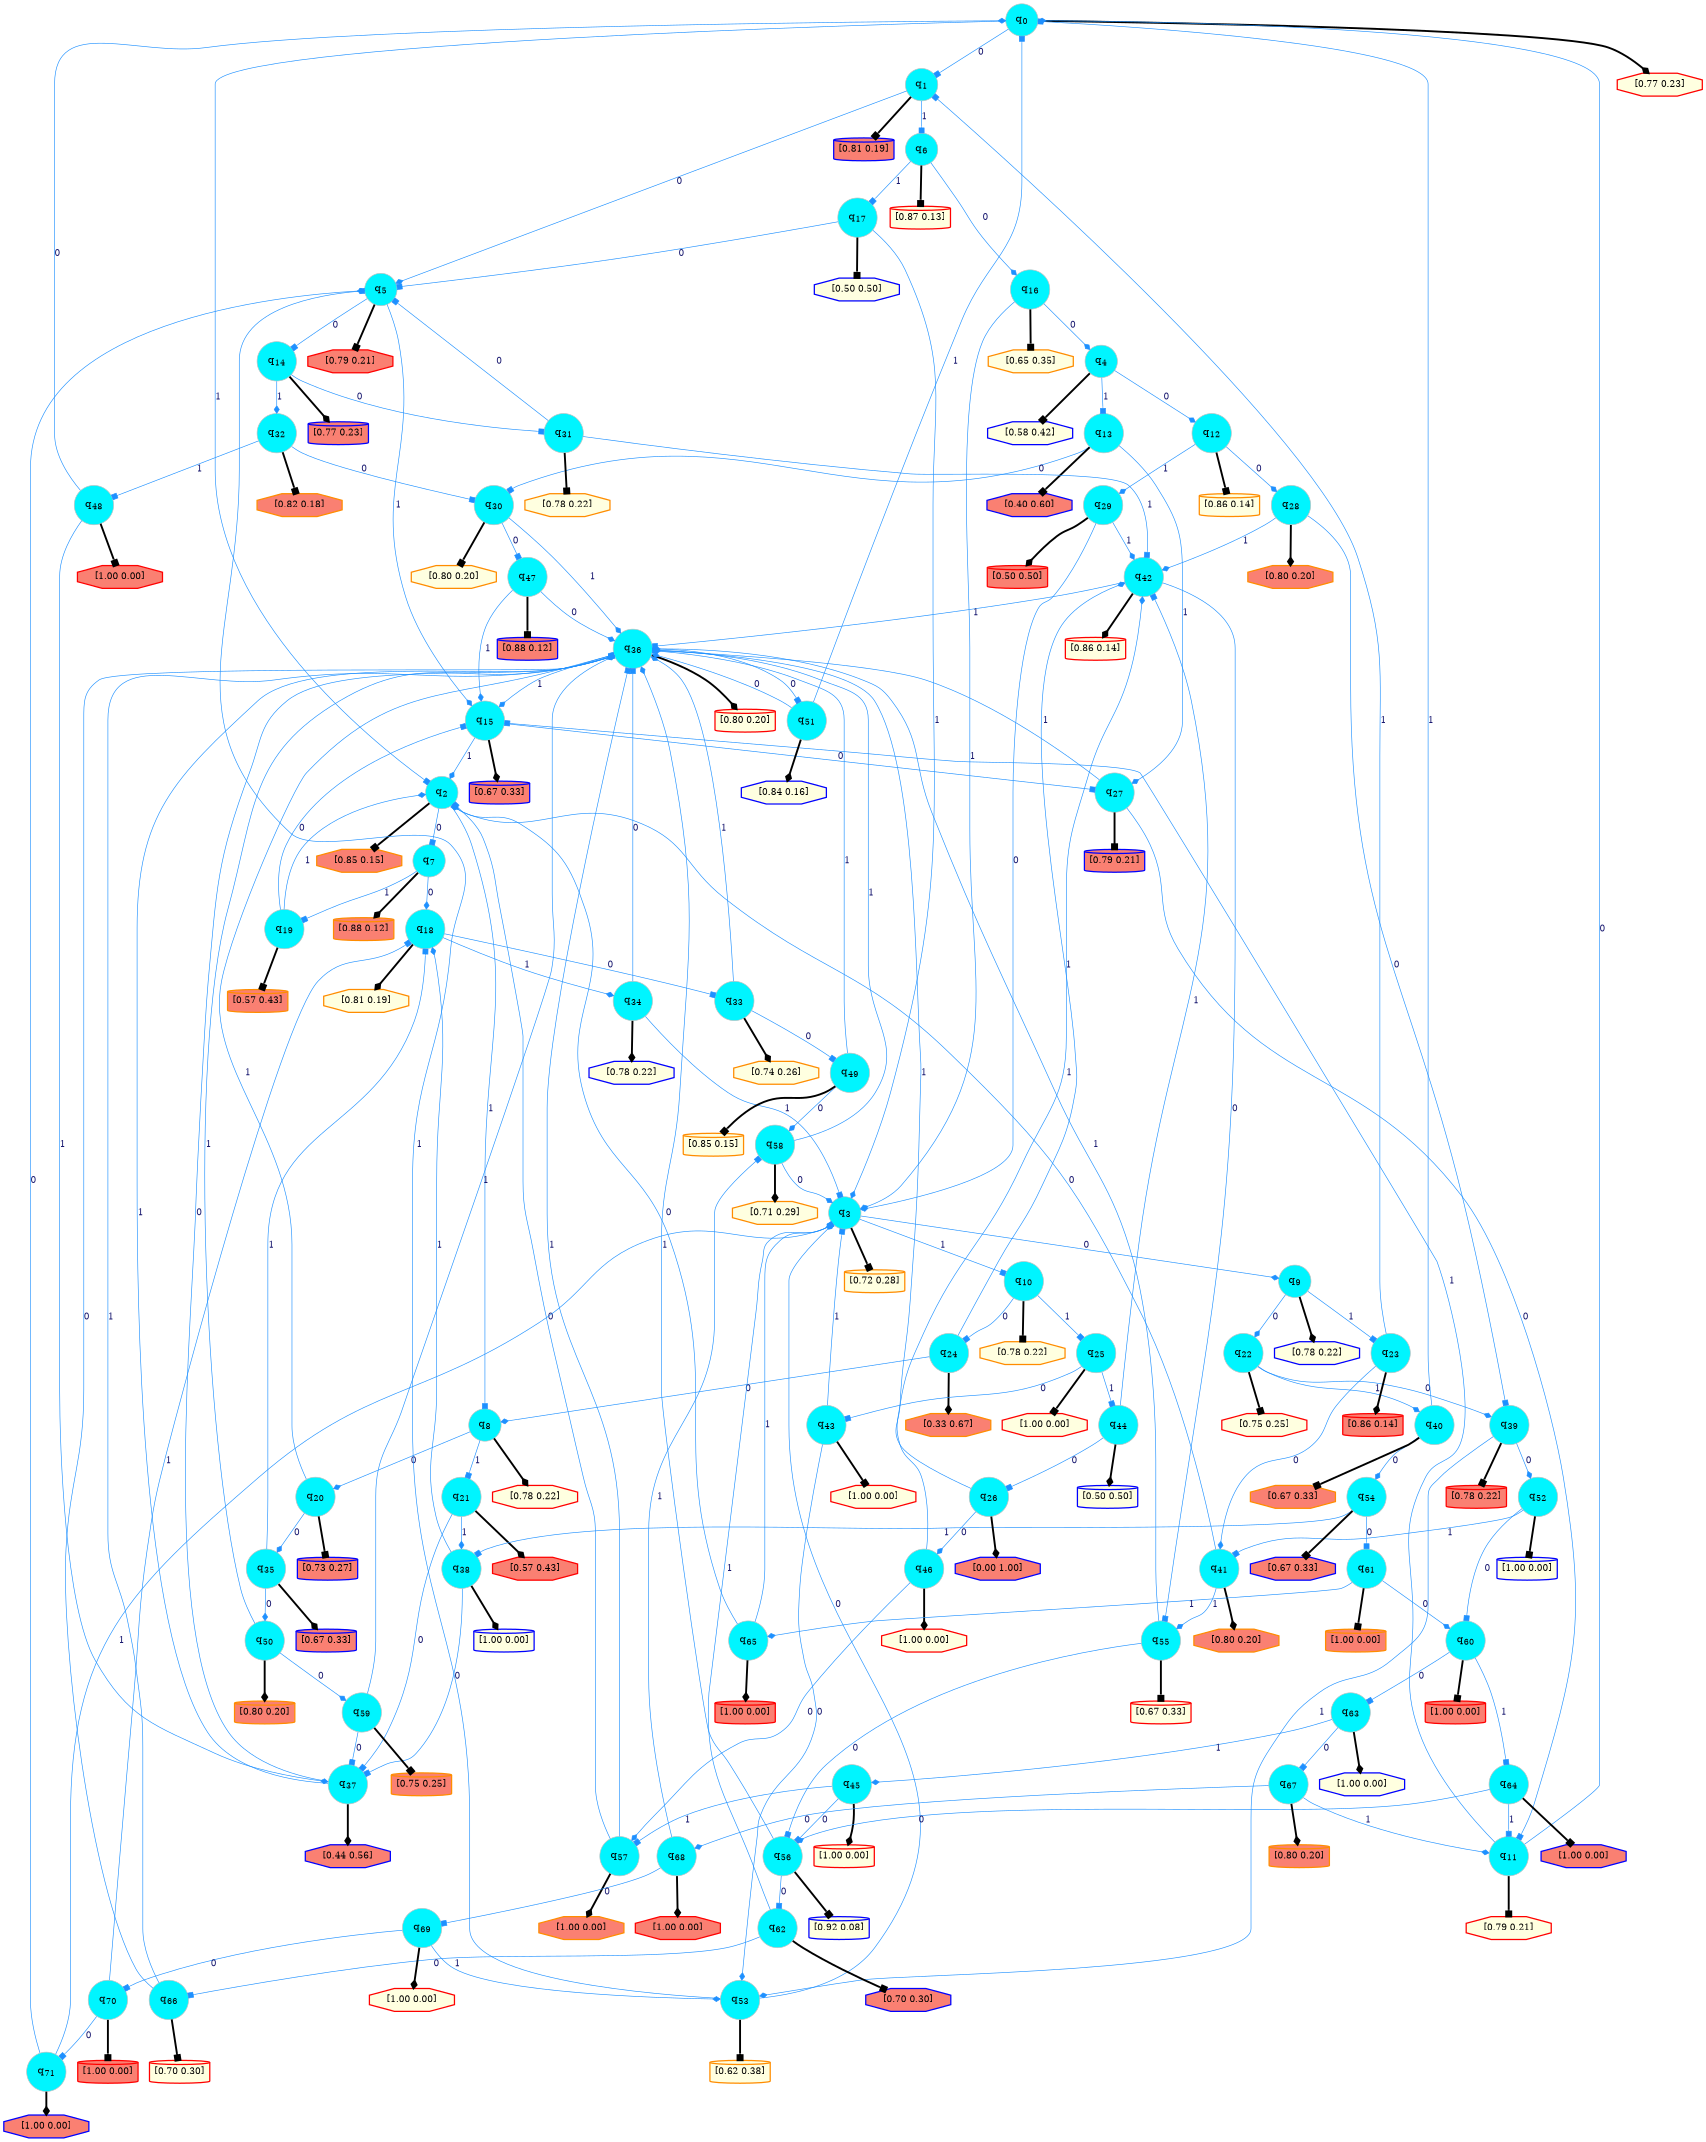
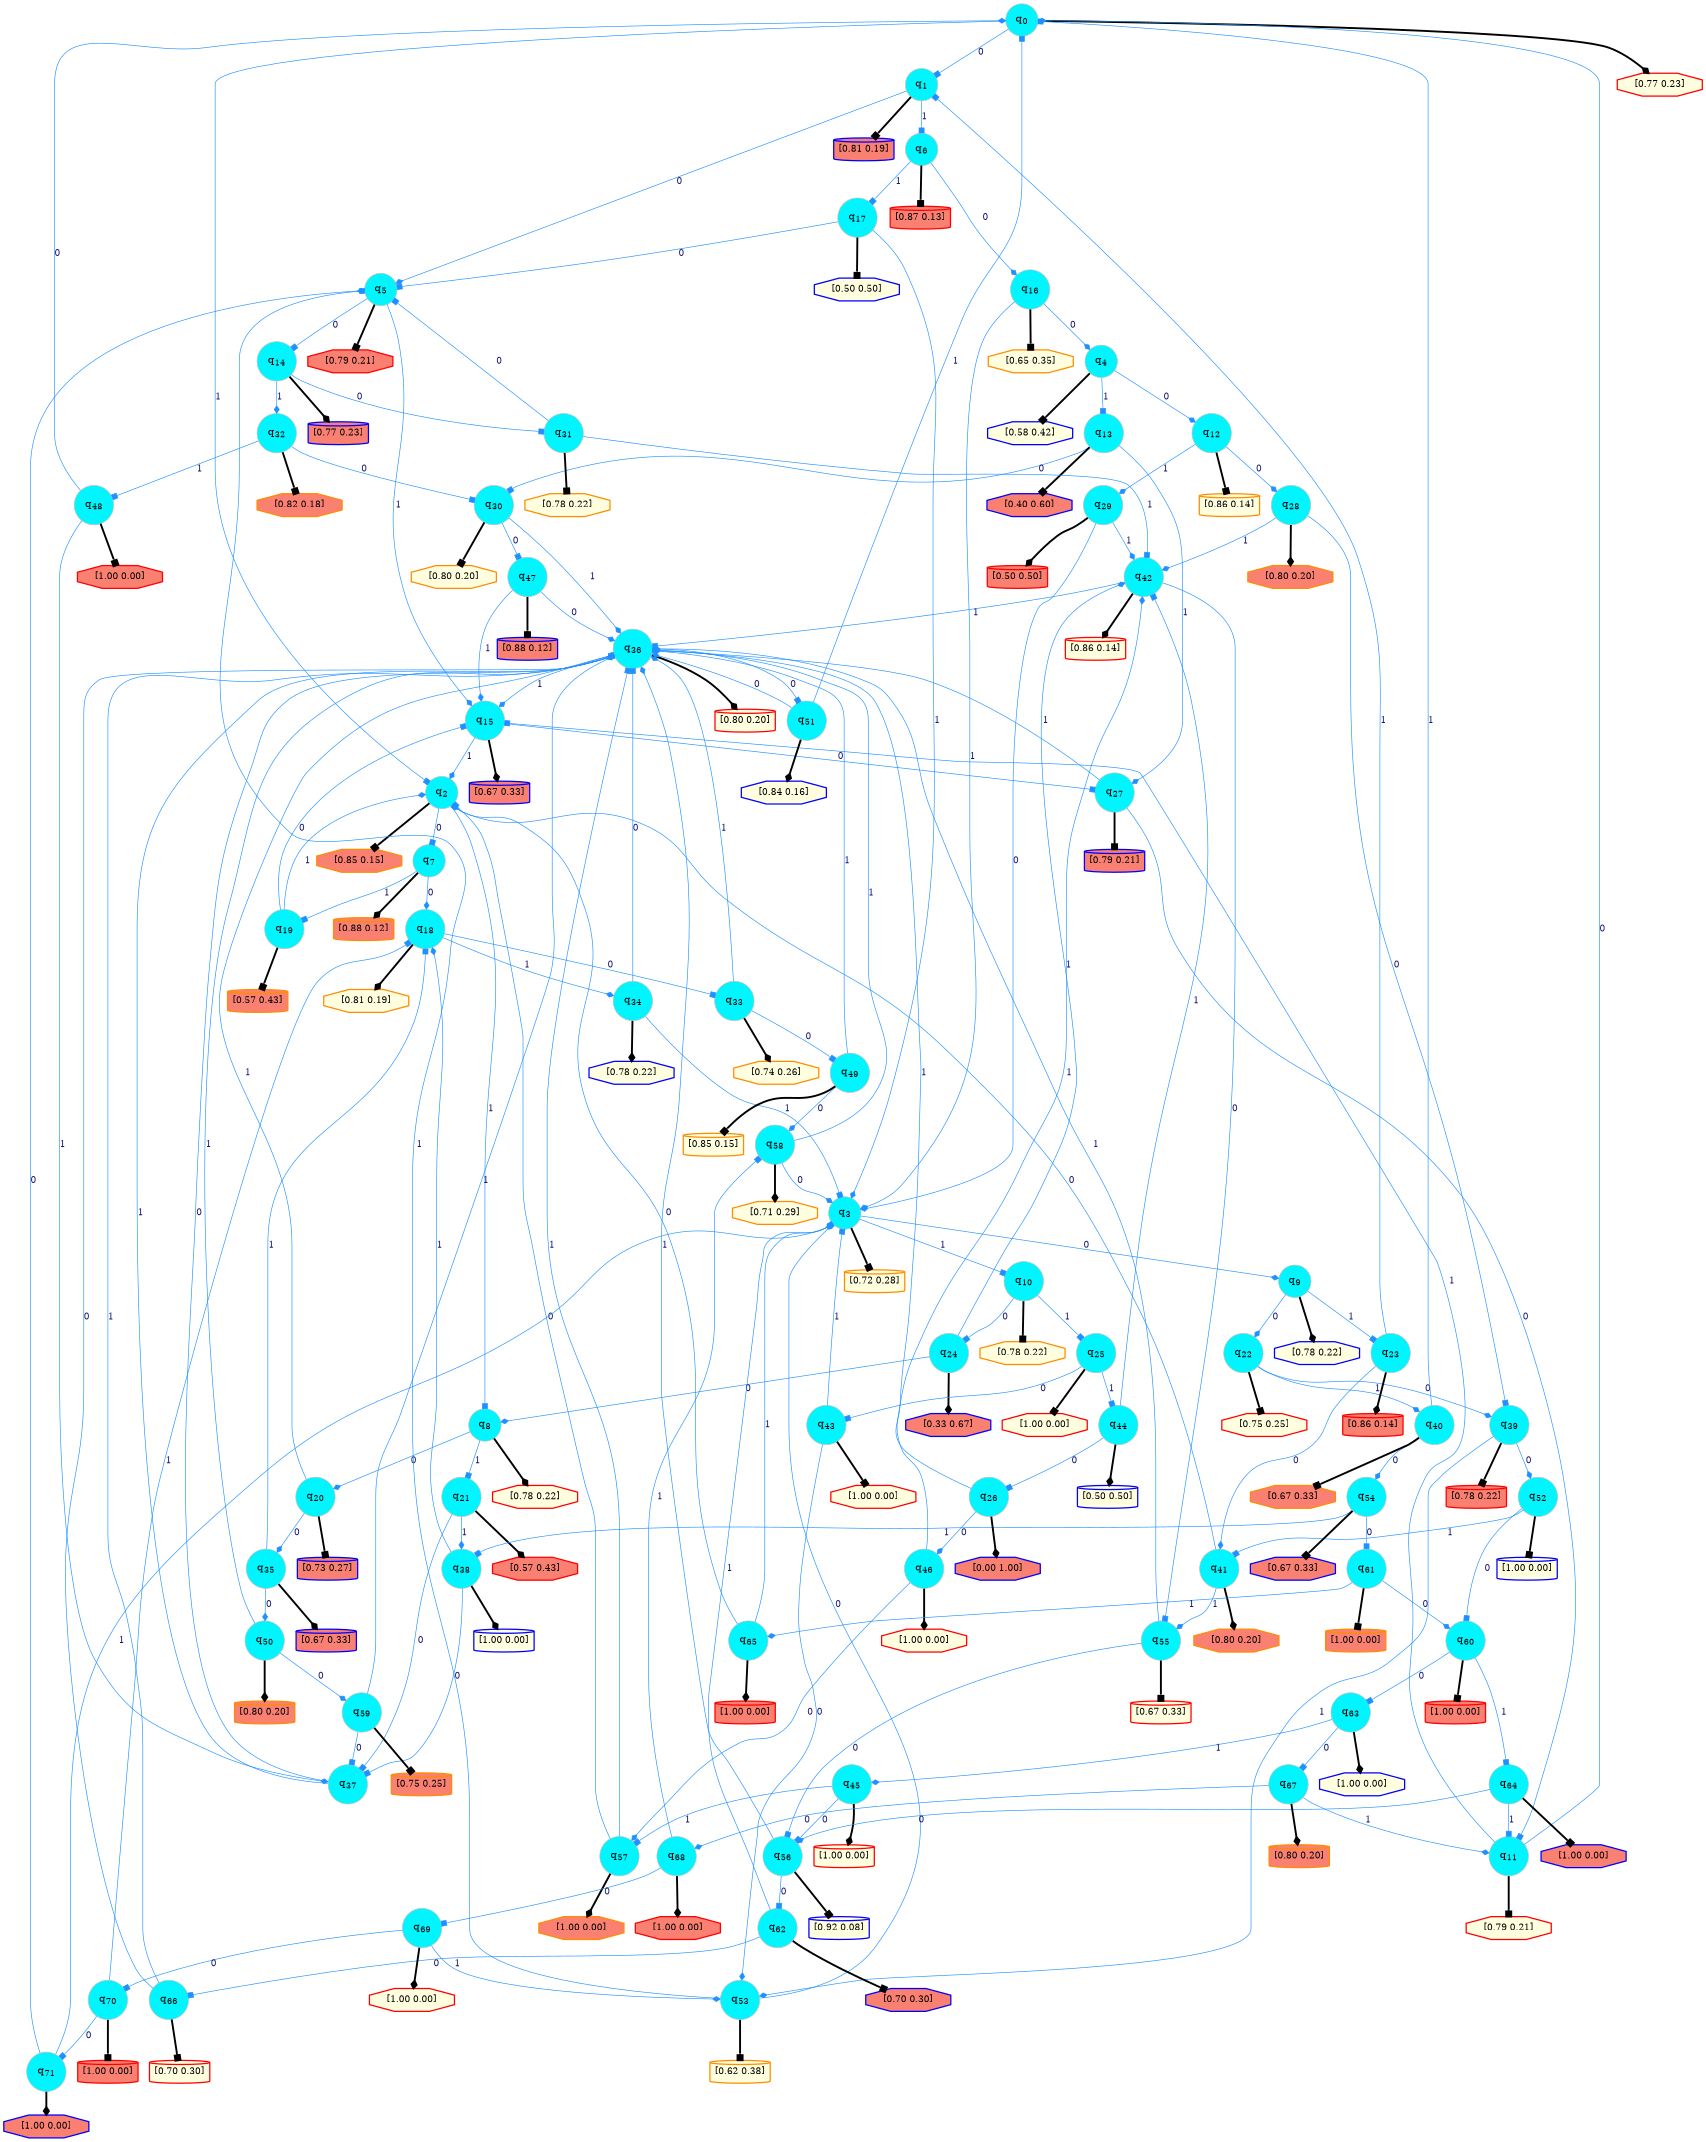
node "[0.87 0.13]": fillcolor lightyellow -> salmon
node "[0.33 0.67]": color darkorange -> blue
node "[0.44 0.56]": removed
